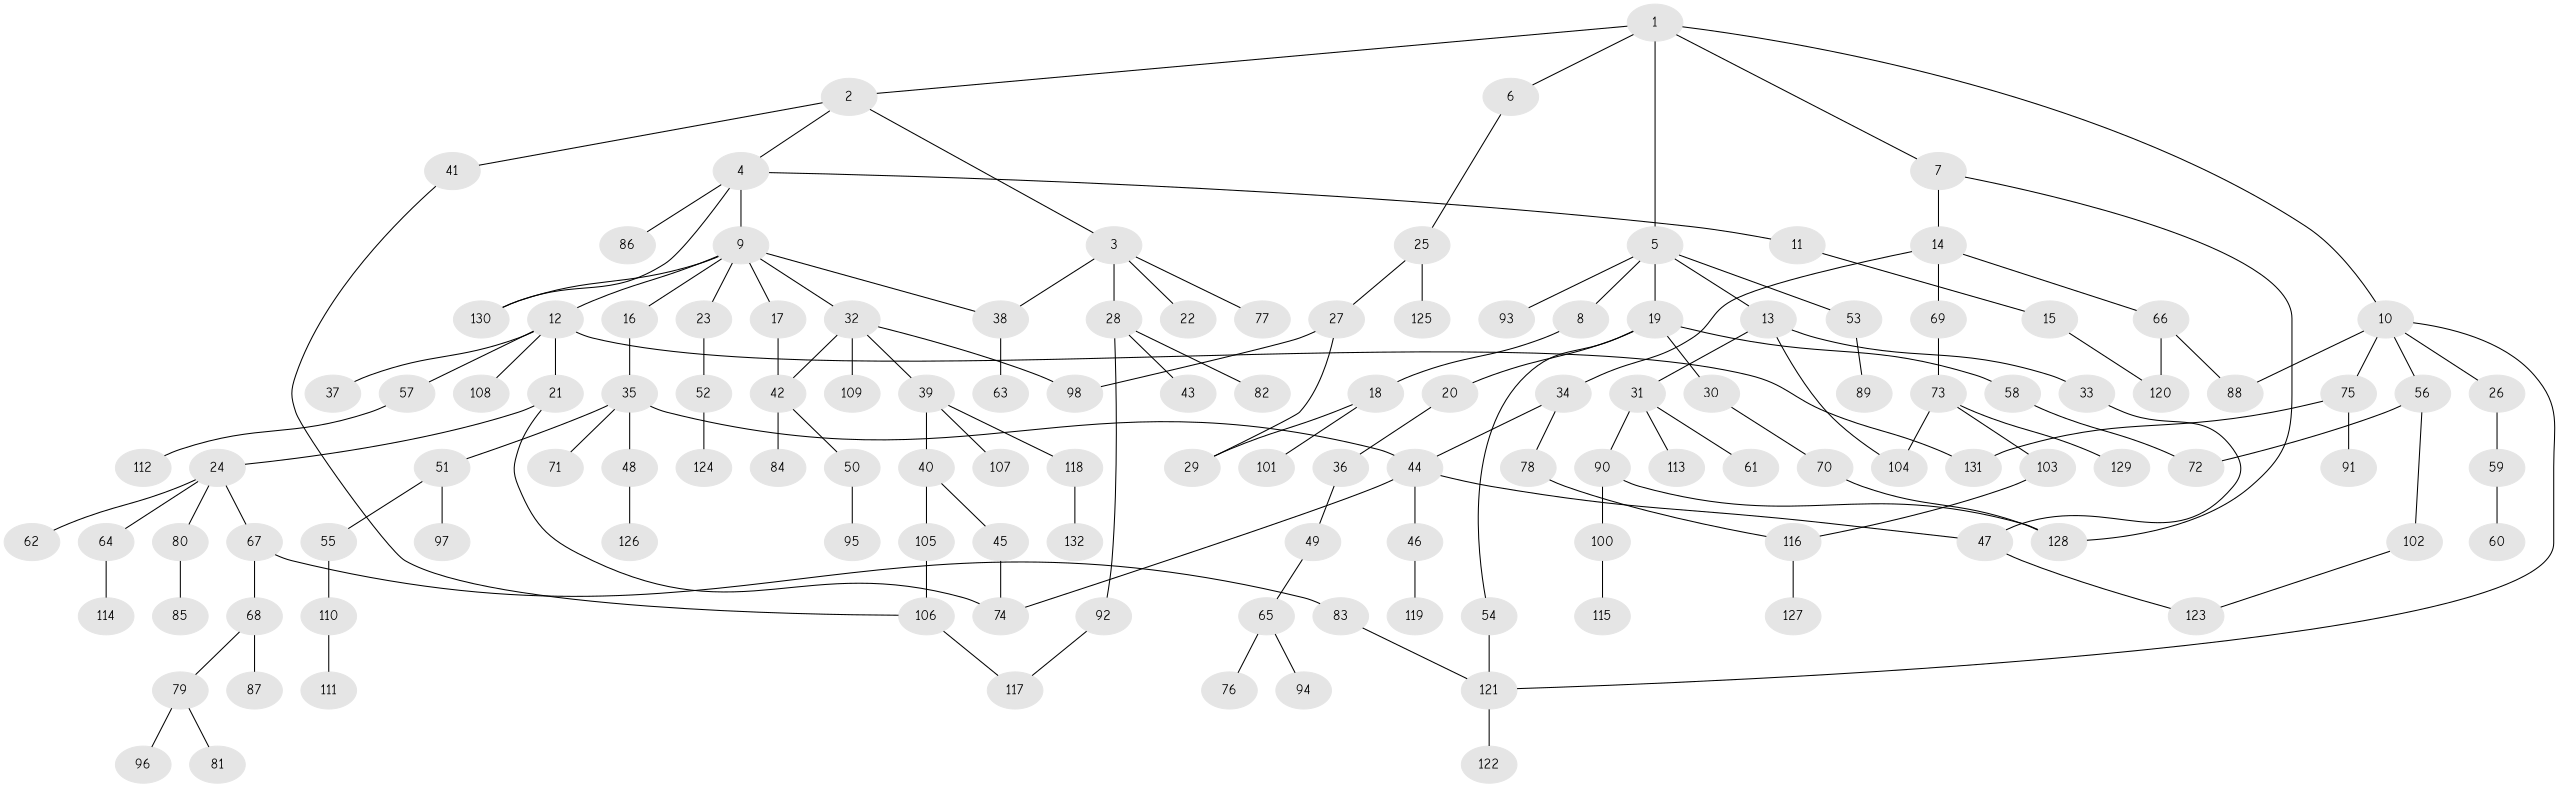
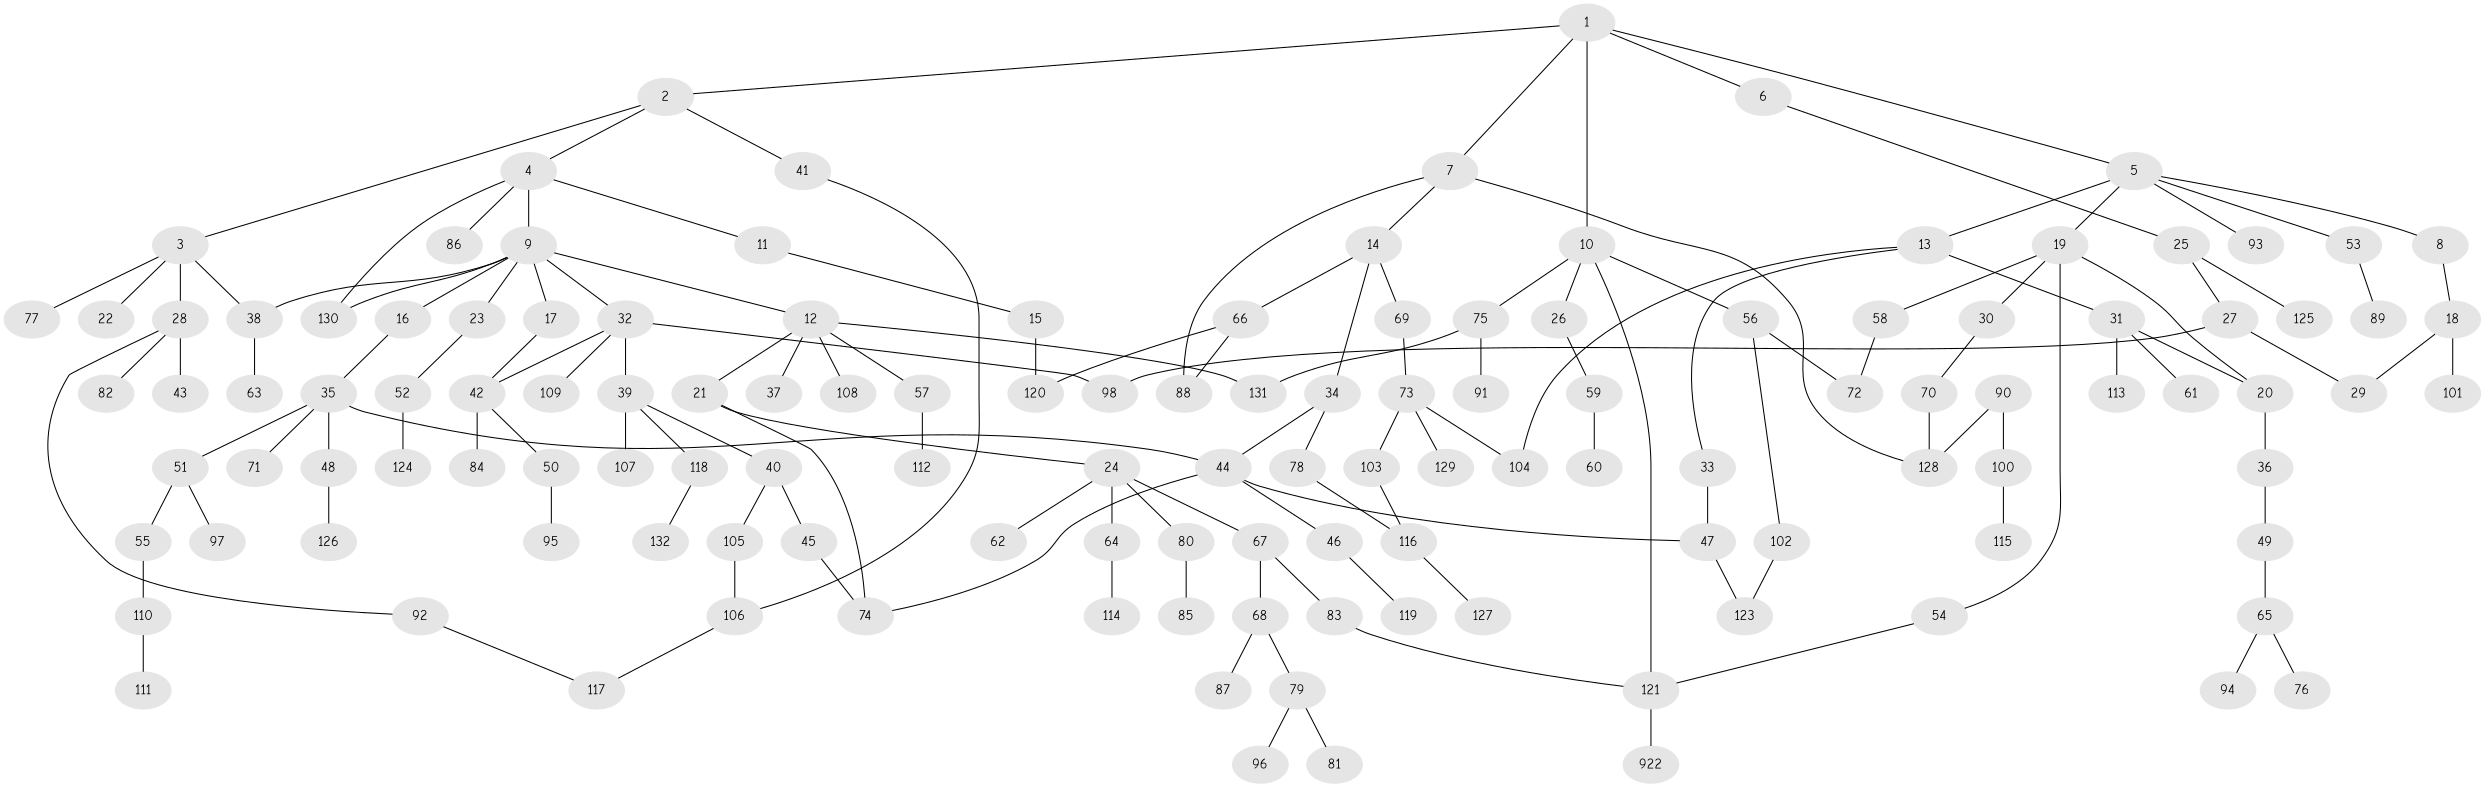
edge "10" -- "88": now "7" -- "88"
edge "31" -- "90": now "31" -- "20"
node "122": label "122" -> "922"
